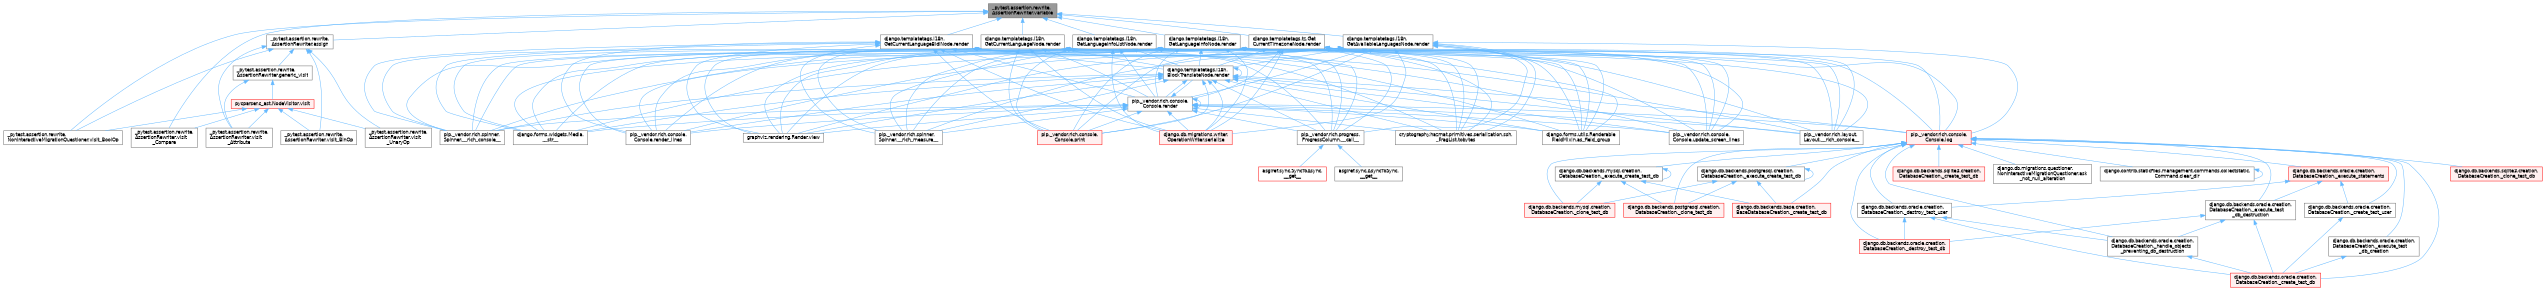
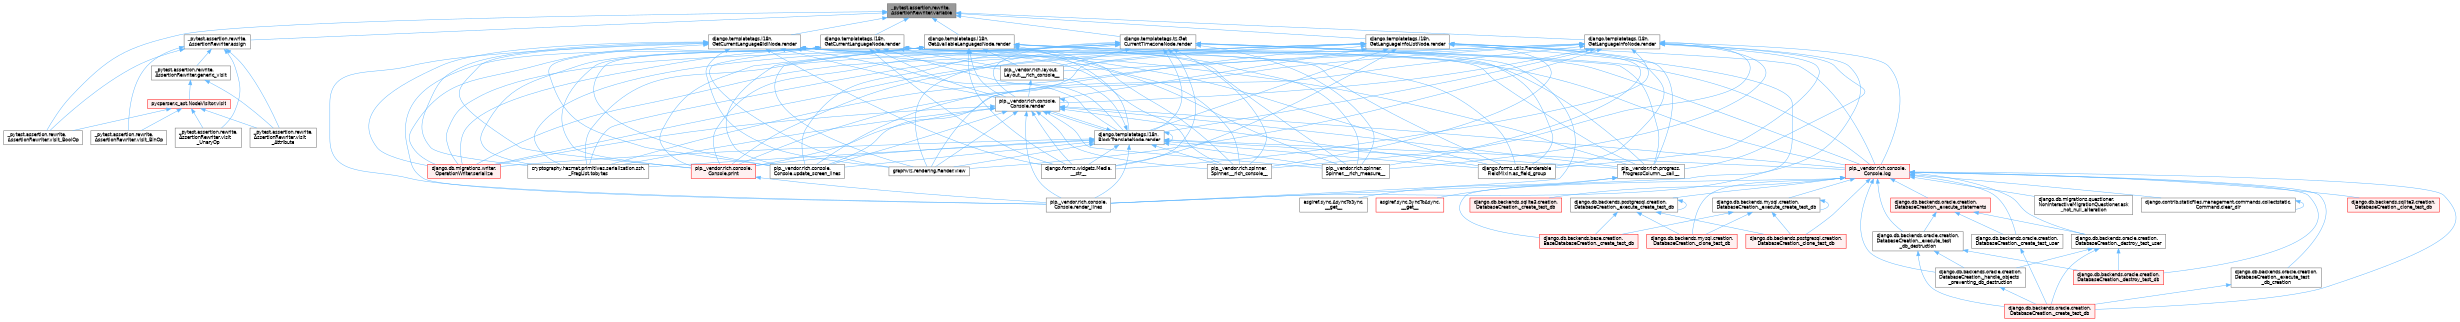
edge "pip._vendor.rich.console. Console.render_lines" -> "django.templatetags.i18n. GetAvailableLanguagesNode.render": now "pip._vendor.rich.console. Console.render_lines" -> "pip._vendor.rich.console. Console.print"
edge "pip._vendor.rich.console. Console.log" -> "django.templatetags.i18n. GetCurrentLanguageNode.render": added
edge "pip._vendor.rich.layout. Layout.__rich_console__" -> "pip._vendor.rich.console. Console.render": reversed
node "_pytest.assertion.rewrite. NonInteractiveMigrationQuestioner.visit_BoolOp": label "_pytest.assertion.rewrite. NonInteractiveMigrationQuestioner.visit_BoolOp" -> "_pytest.assertion.rewrite. AssertionRewriter.visit_BoolOp"
node "_pytest.assertion.rewrite. AssertionRewriter.visit _Compare": removed
